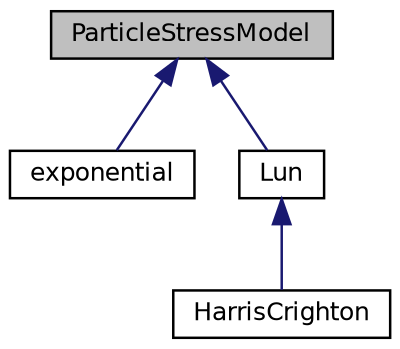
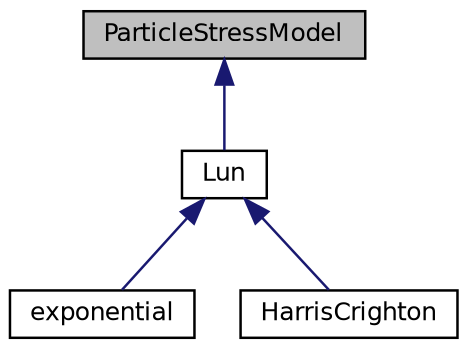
edge "exponential" -> "ParticleStressModel": now "exponential" -> "Lun"
